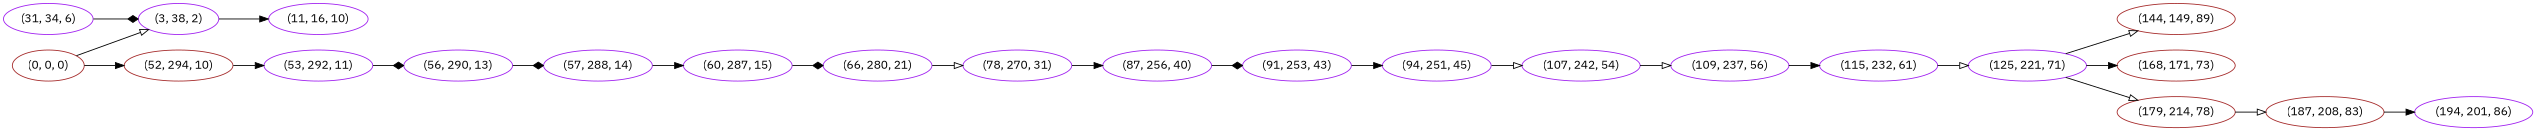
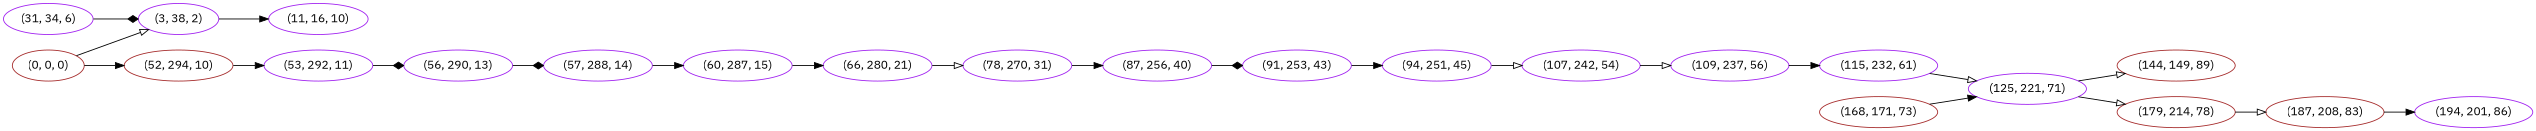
edge "(60, 287, 15)" -> "(66, 280, 21)": arrowhead diamond -> normal
edge "(125, 221, 71)" -> "(168, 171, 73)": reversed
